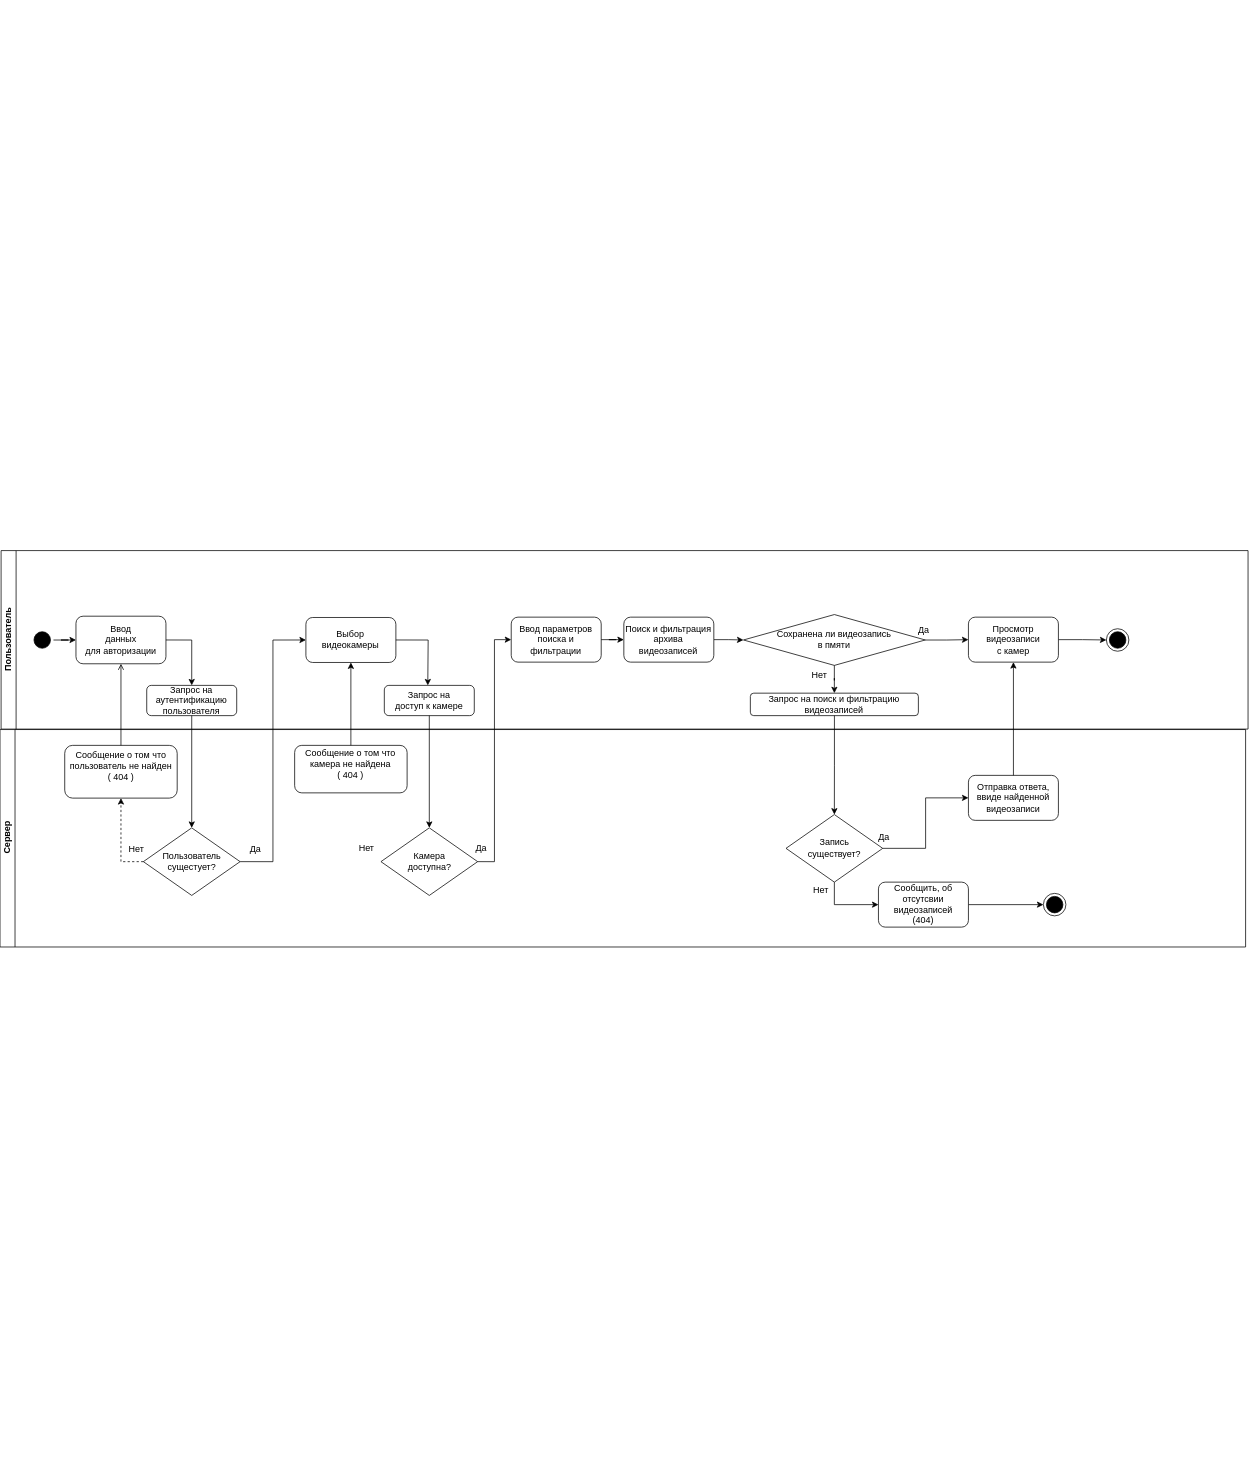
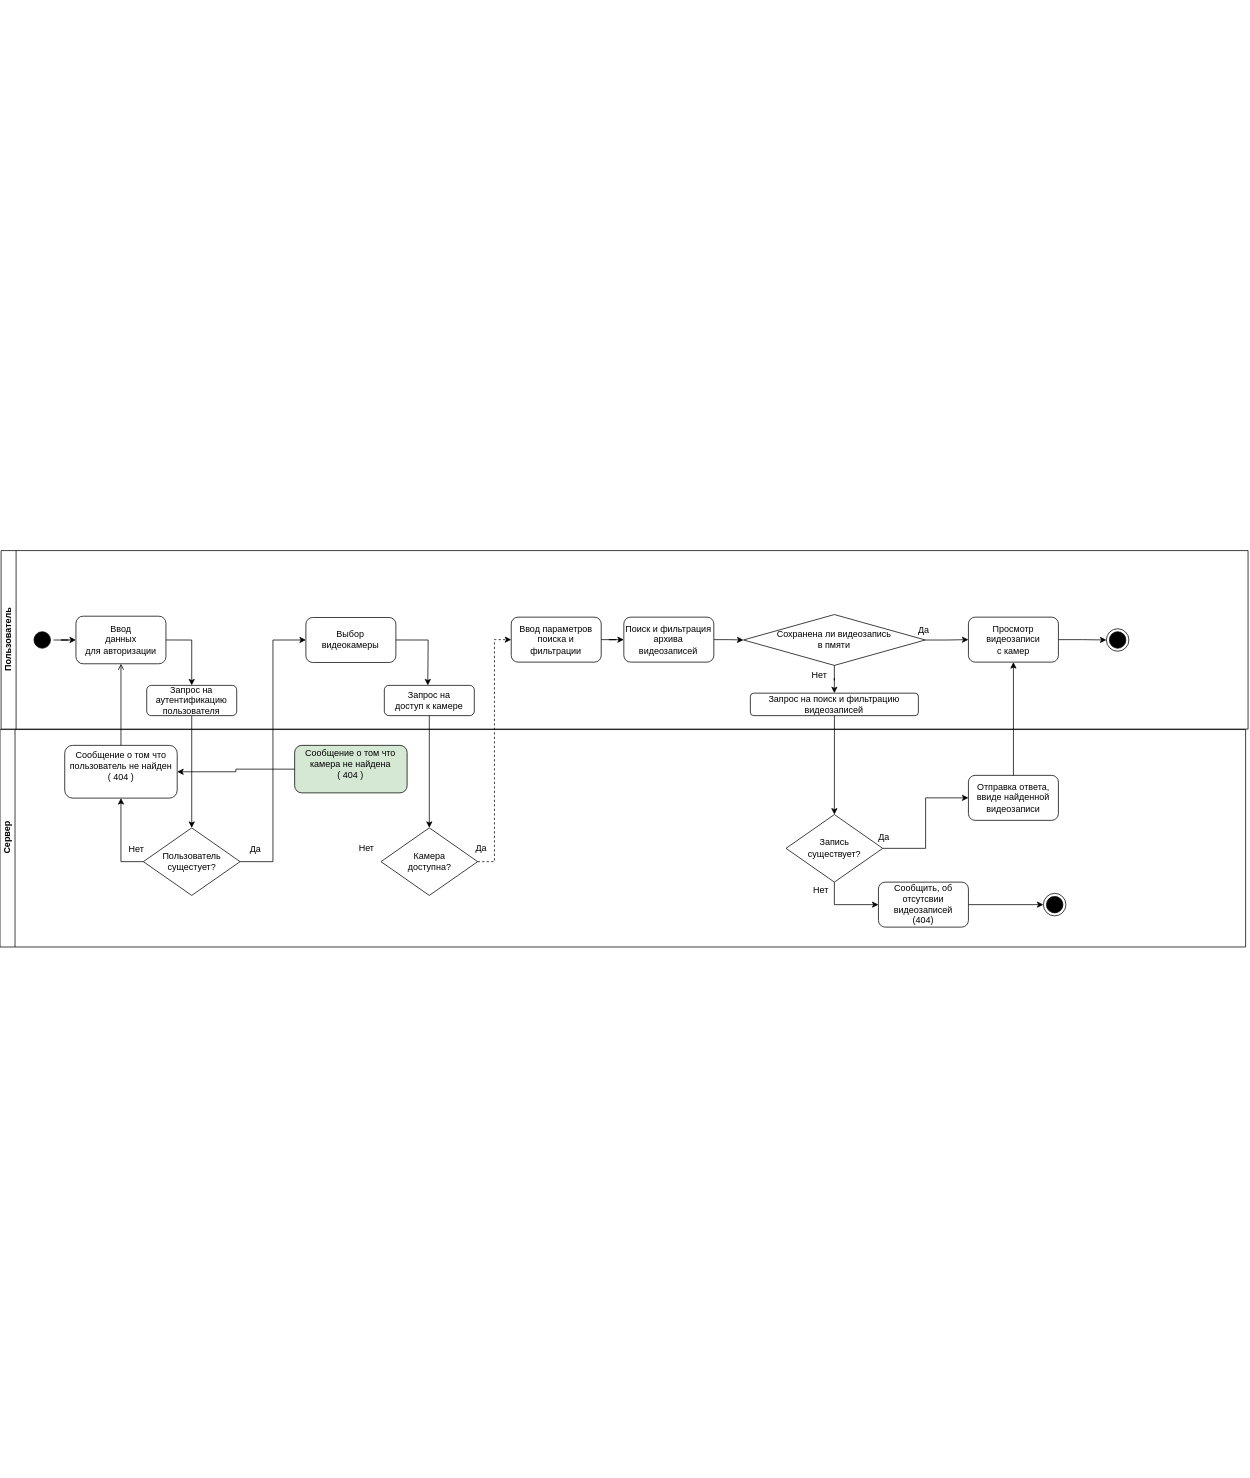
edge "Сообщение о том что камера не найдена ( 404 )" -> "Выбор видеокамеры": now "Сообщение о том что камера не найдена ( 404 )" -> "Сообщение о том что пользователь не найден ( 404 )"
edge "Камера доступна?" -> "Ввод параметров поиска и фильтрации": style solid -> dashed
node "Сообщение о том что камера не найдена ( 404 )": fillcolor #ffffff -> #d5e8d4
edge "Пользователь сущестует?" -> "Сообщение о том что пользователь не найден ( 404 )": style dashed -> solid
